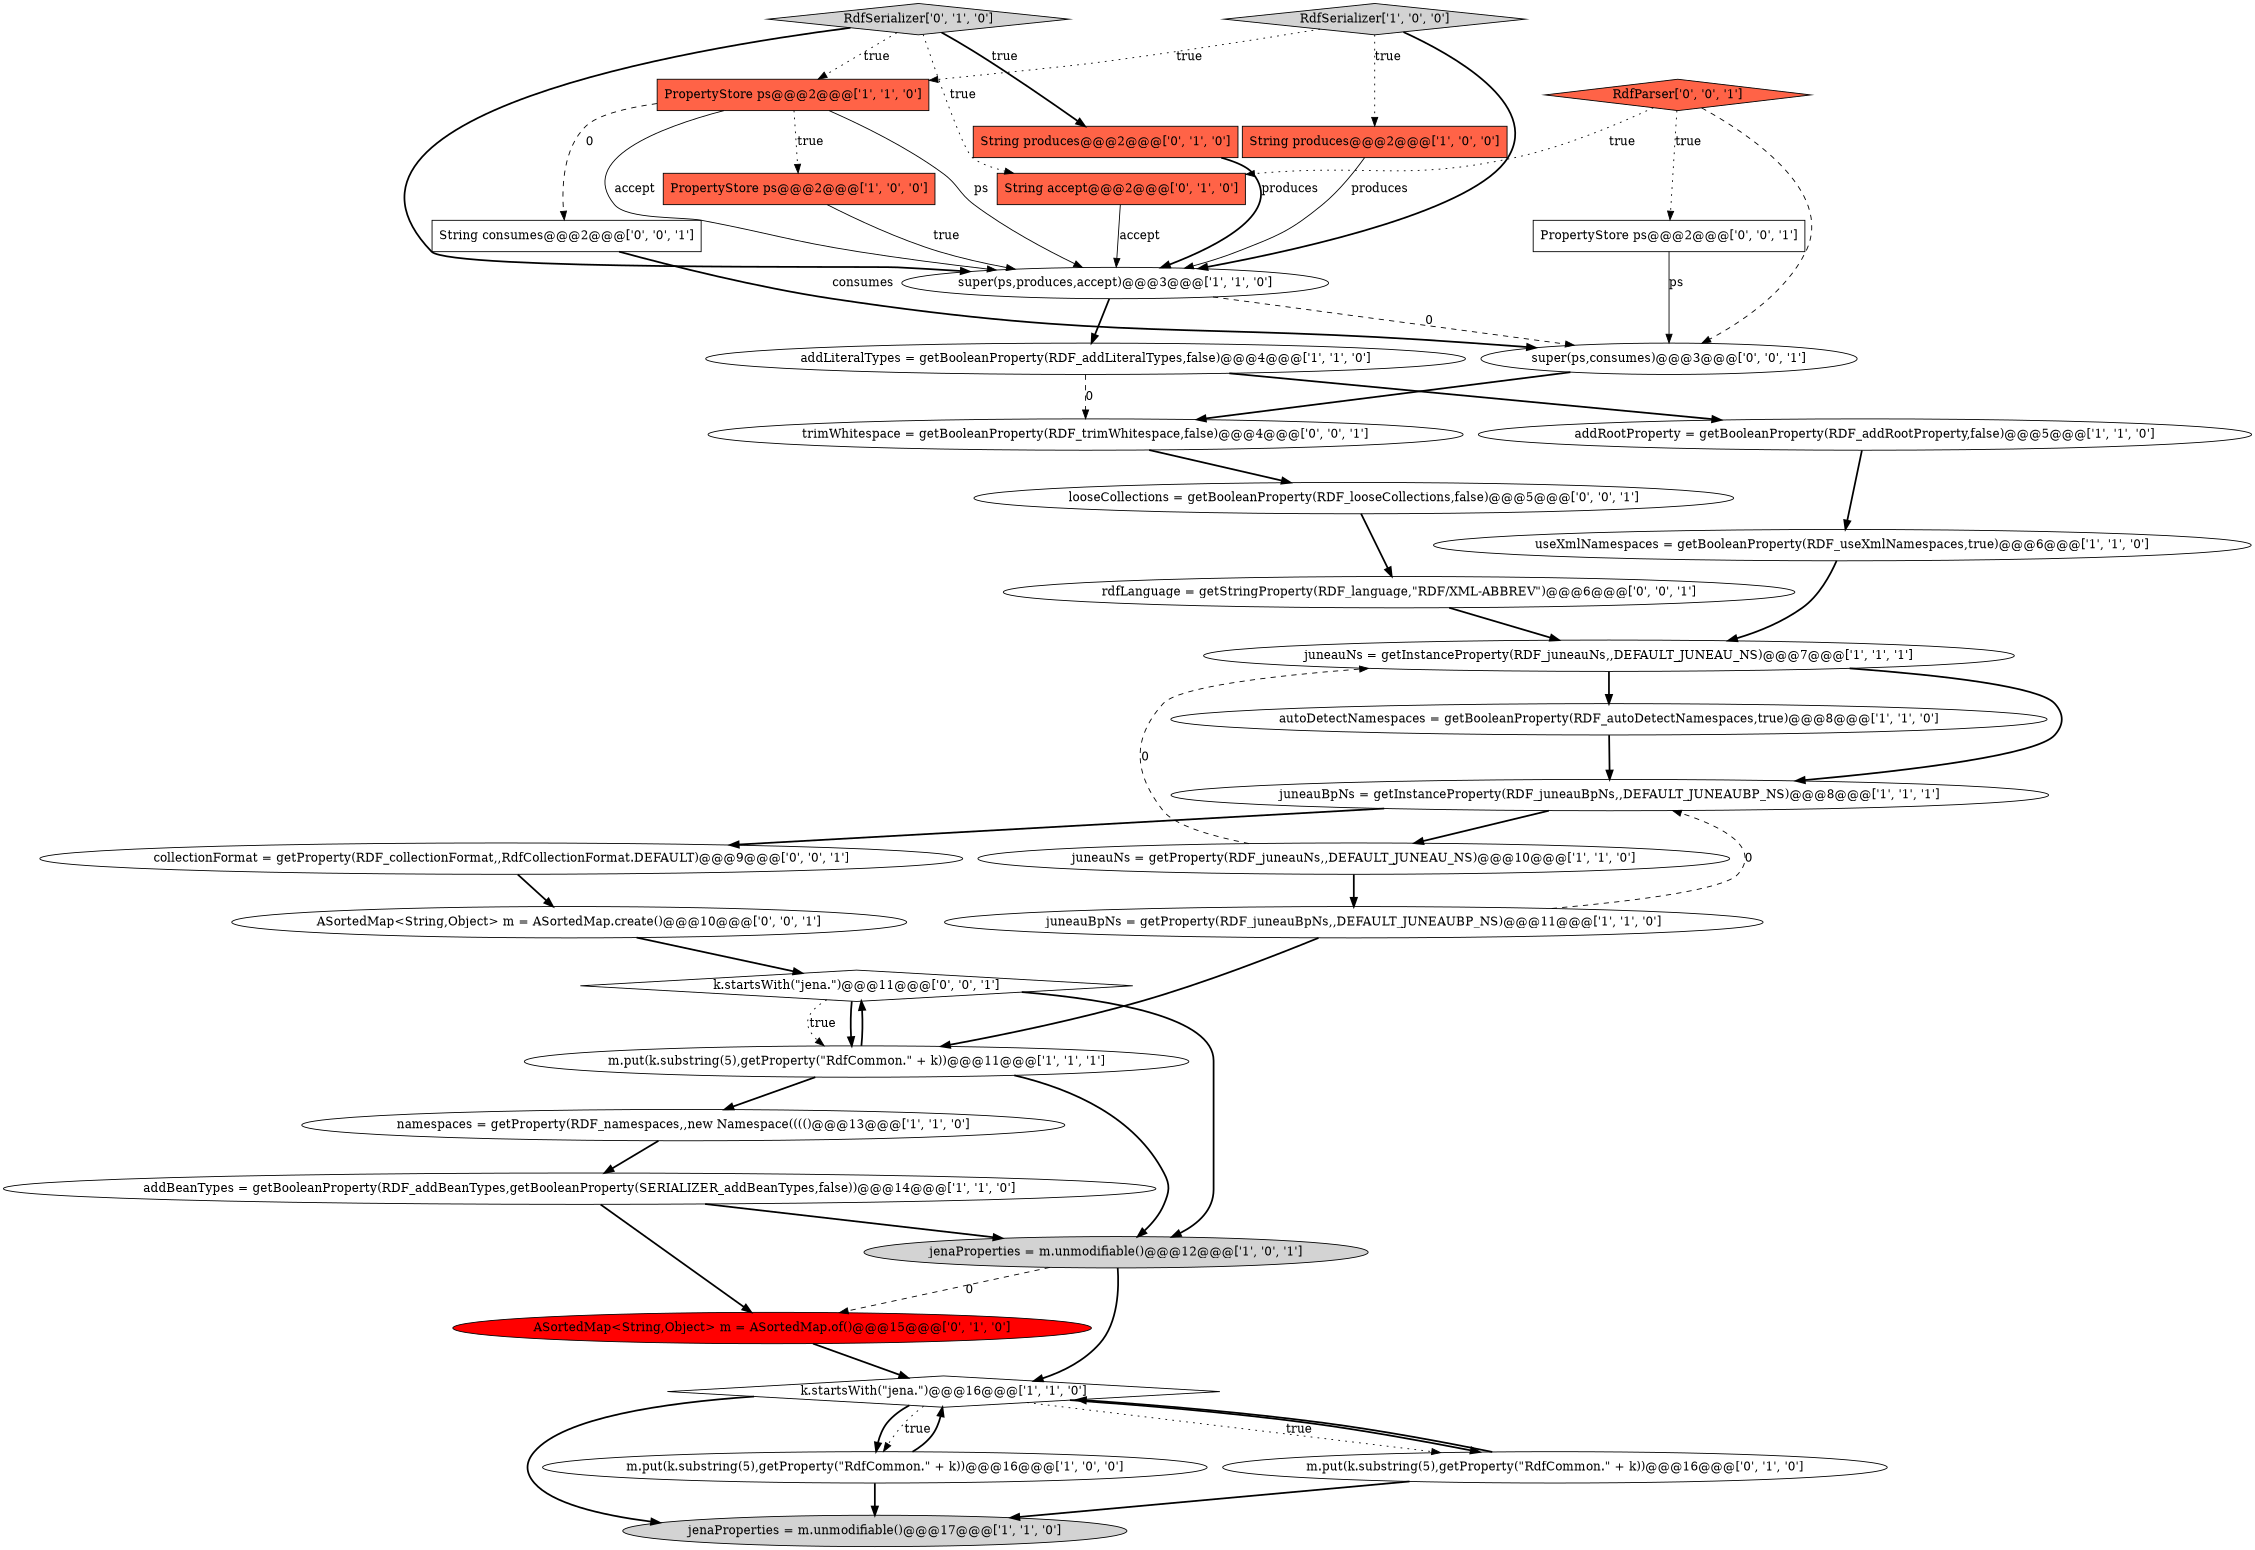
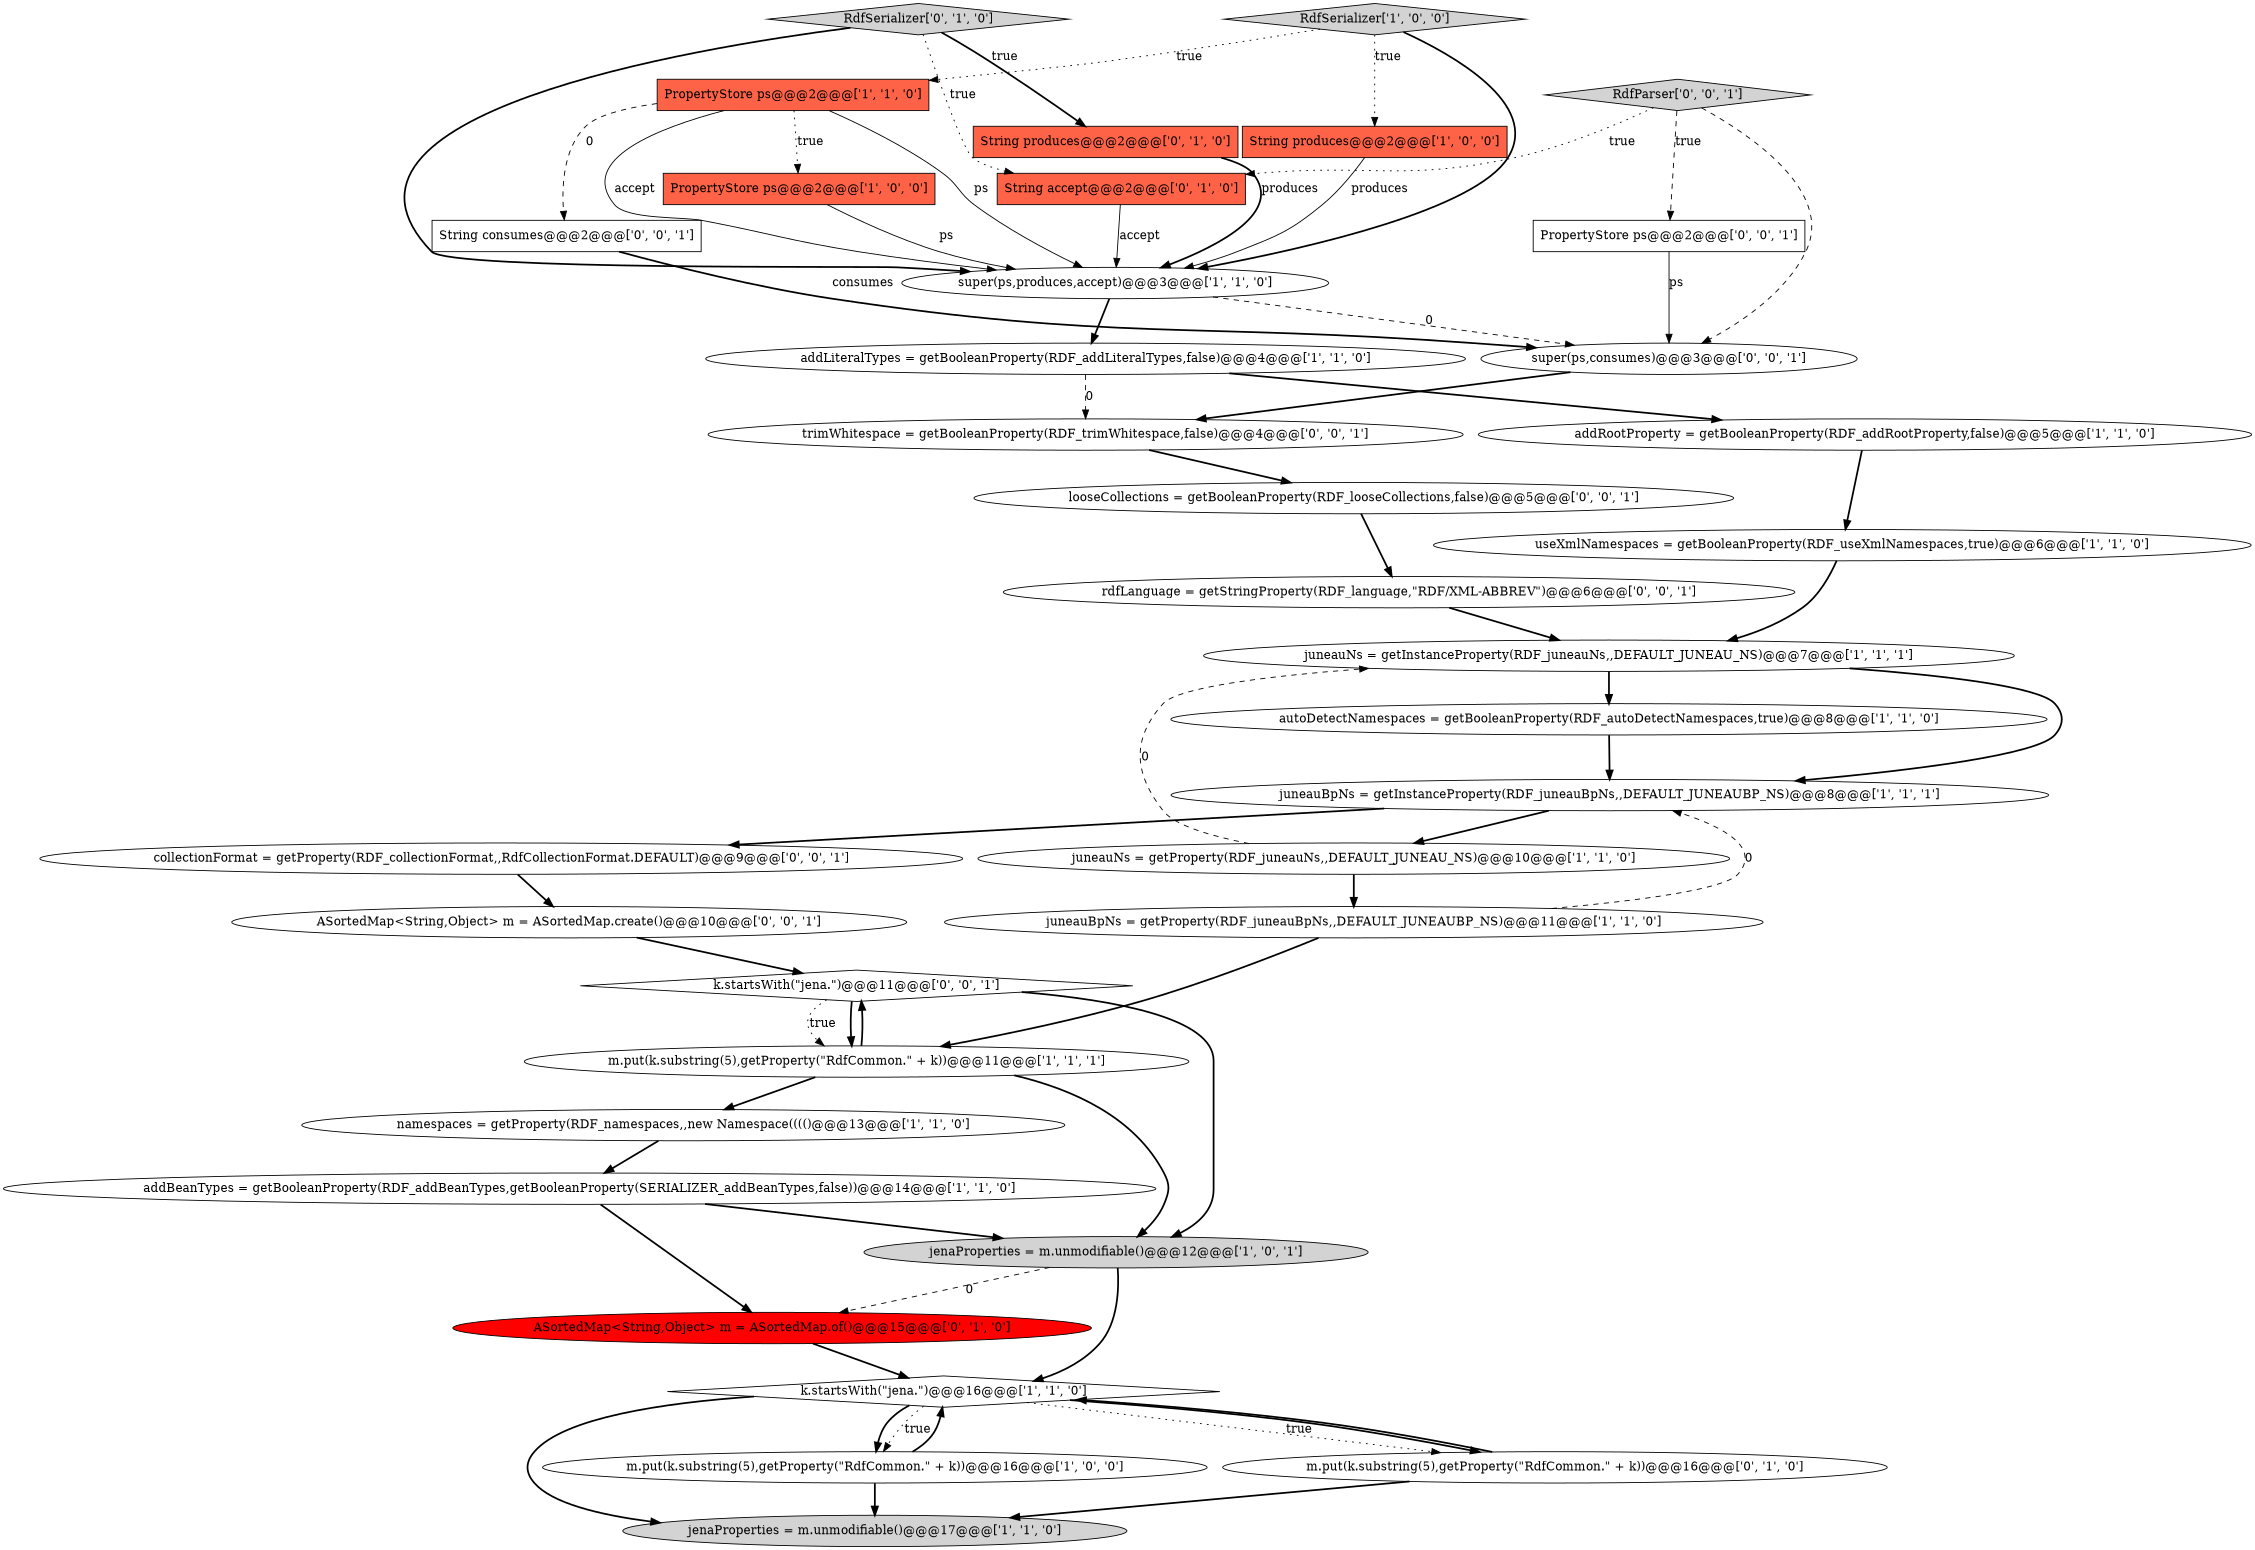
edge "RdfSerializer['0', '1', '0']" -> "PropertyStore ps@@@2@@@['1', '1', '0']": removed, label "true"
node "RdfParser['0', '0', '1']": fillcolor tomato -> lightgray
edge "RdfParser['0', '0', '1']" -> "PropertyStore ps@@@2@@@['0', '0', '1']": style dotted -> dashed
edge "PropertyStore ps@@@2@@@['1', '0', '0']" -> "super(ps,produces,accept)@@@3@@@['1', '1', '0']": label "true" -> "ps"
